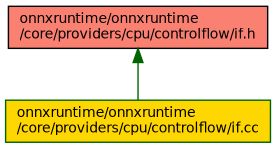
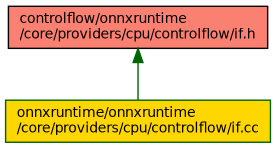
node "onnxruntime/onnxruntime /core/providers/cpu/controlflow/if.h": label "onnxruntime/onnxruntime /core/providers/cpu/controlflow/if.h" -> "controlflow/onnxruntime /core/providers/cpu/controlflow/if.h"
